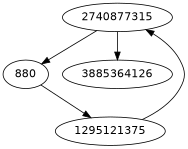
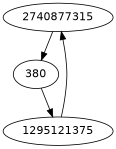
node "880": label "880" -> "380"
node "3885364126": removed
